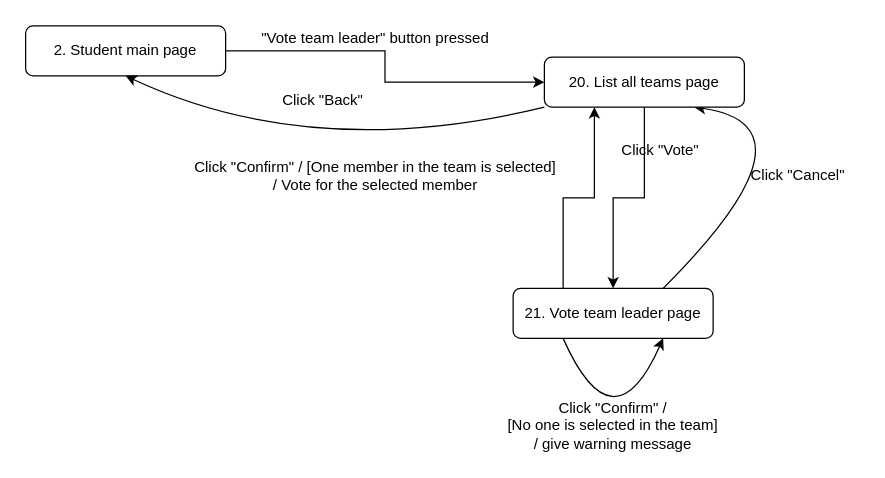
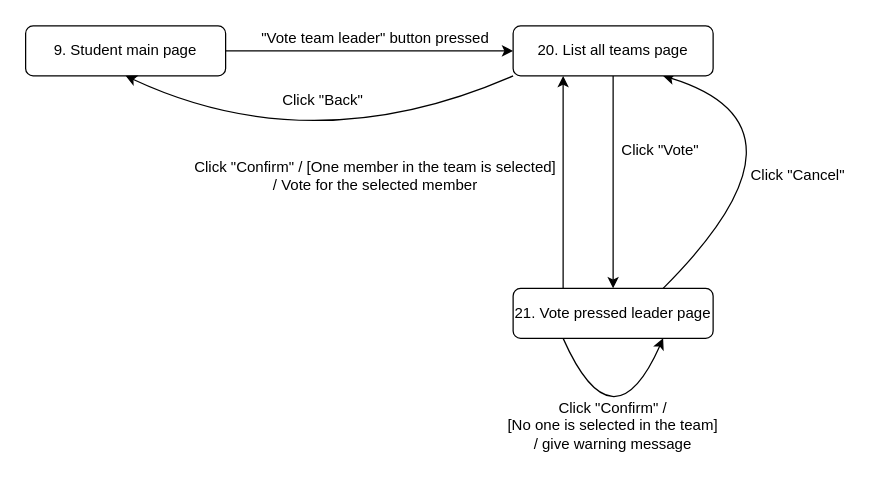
node "2. Student main page": label "2. Student main page" -> "9. Student main page"
node "20. List all teams page": moved (644, 82) -> (613, 51)
node "21. Vote team leader page": label "21. Vote team leader page" -> "21. Vote pressed leader page"
